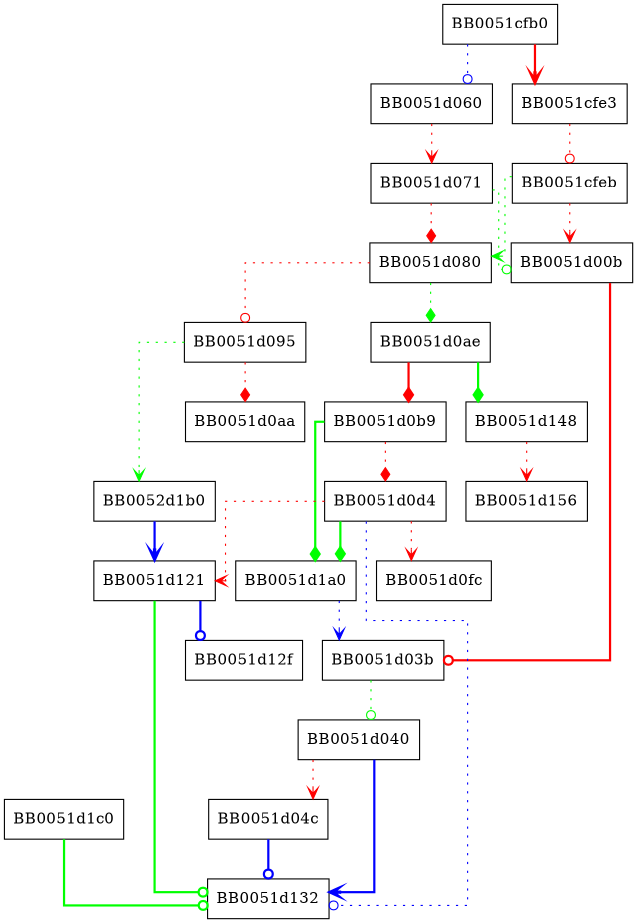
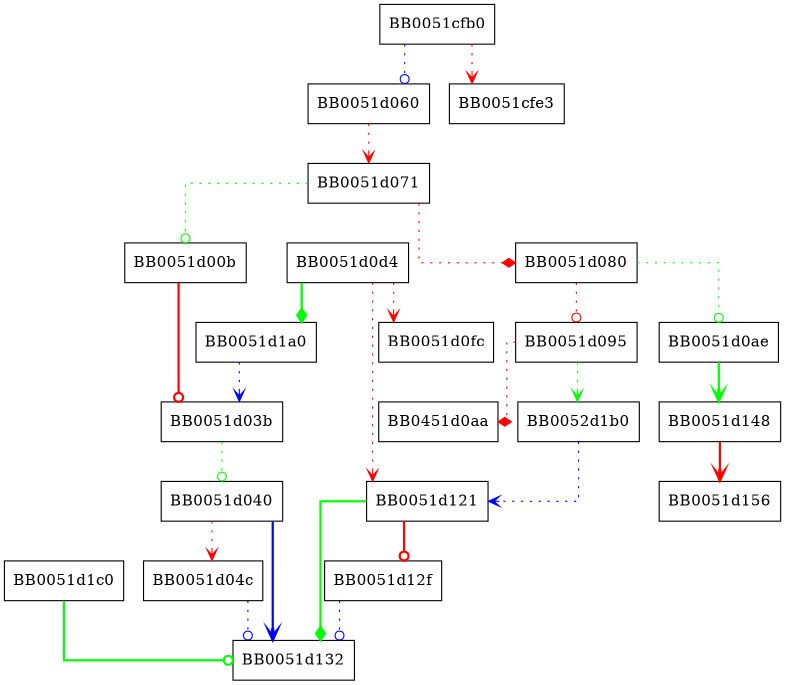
edge "BB0051cfb0" -> "BB0051cfe3": style bold -> dotted
node "BB0051cfeb": removed
edge "BB0051d080" -> "BB0051d0ae": arrowhead diamond -> odot
edge "BB0051d0ae" -> "BB0051d148": arrowhead diamond -> vee
node "BB0051d0aa": label "BB0051d0aa" -> "BB0451d0aa"
node "BB0051d0b9": removed
edge "BB0051d148" -> "BB0051d156": style dotted -> bold
edge "BB0052d1b0" -> "BB0051d121": style bold -> dotted
edge "BB0051d121" -> "BB0051d12f": color blue -> red
edge "BB0051d0d4" -> "BB0051d132": now "BB0051d12f" -> "BB0051d132"
edge "BB0051d121" -> "BB0051d132": arrowhead odot -> diamond
edge "BB0051d04c" -> "BB0051d132": style bold -> dotted
